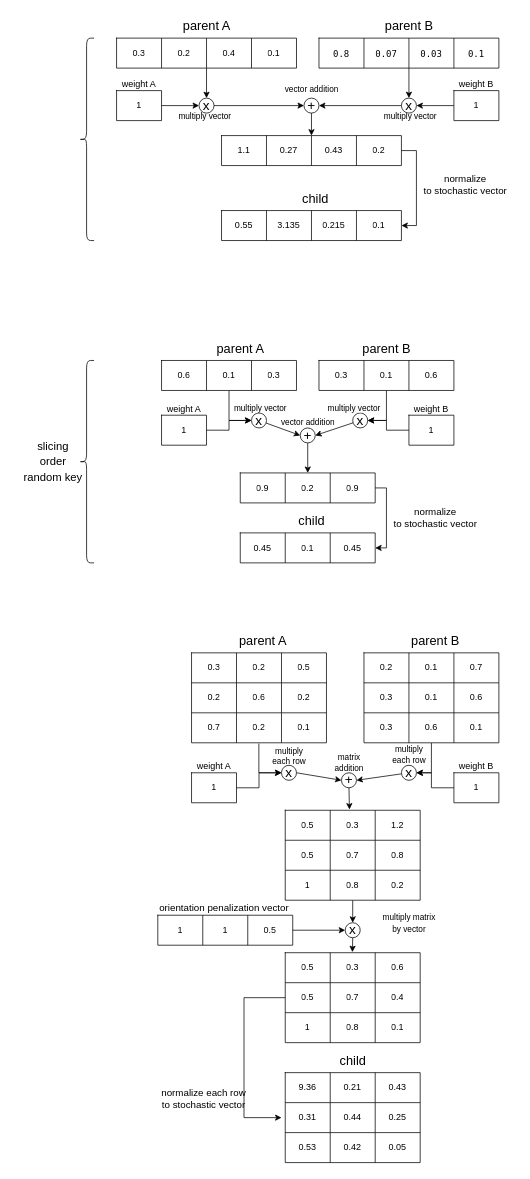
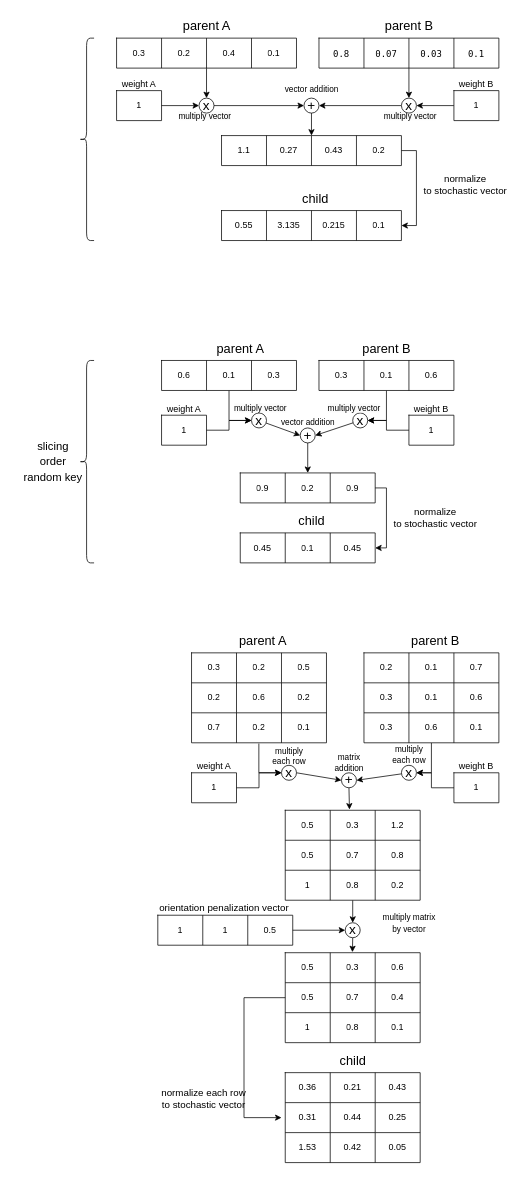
node "9.36": label "9.36" -> "0.36"
node "0.53": label "0.53" -> "1.53"
